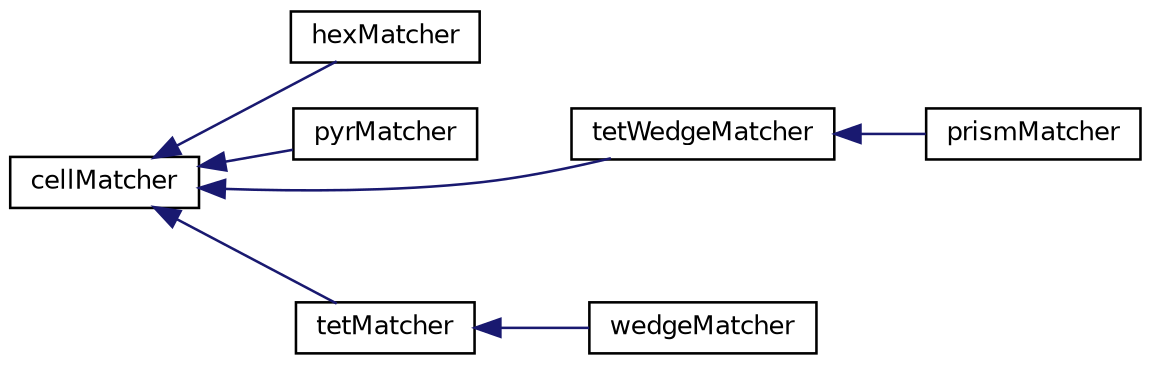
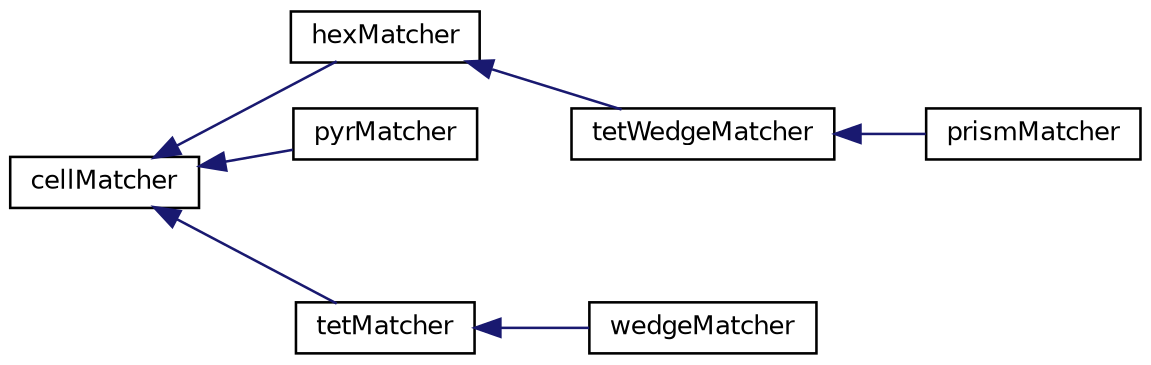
edge "tetWedgeMatcher" -> "cellMatcher": now "tetWedgeMatcher" -> "hexMatcher"
